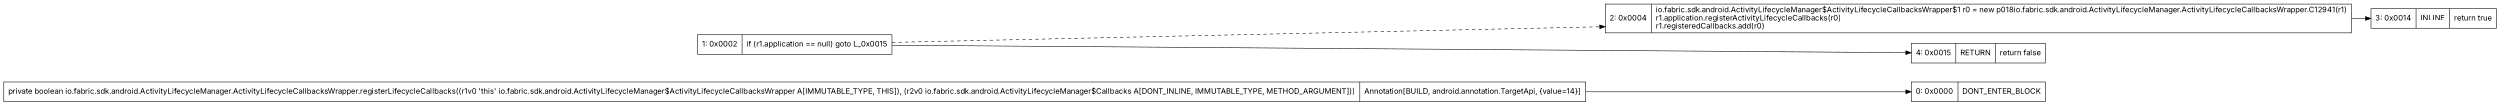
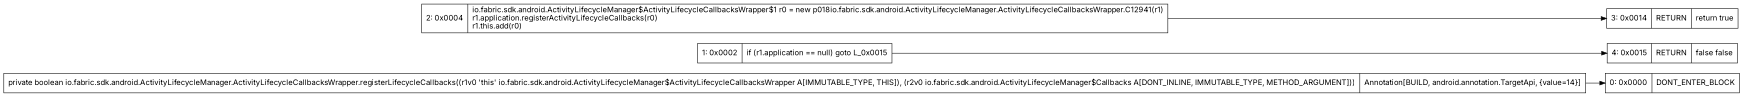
node "3: 0x0014": text "INLINE" -> "RETURN"
node "2: 0x0004": text "r1.registeredCallbacks.add(r0)" -> "r1.this.add(r0)"
edge "1: 0x0002" -> "2: 0x0004": removed
node "4: 0x0015": text "return false" -> "false false"
